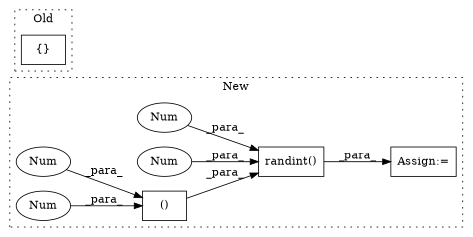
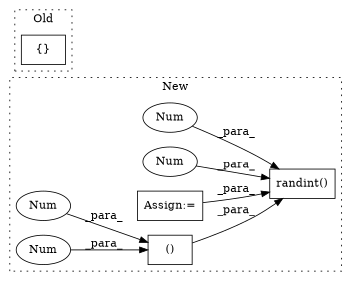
edge "randint()" -> "Assign:=": reversed
